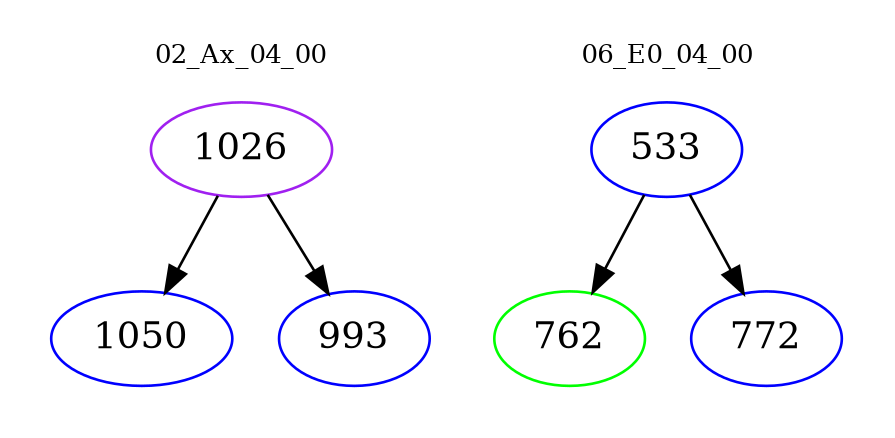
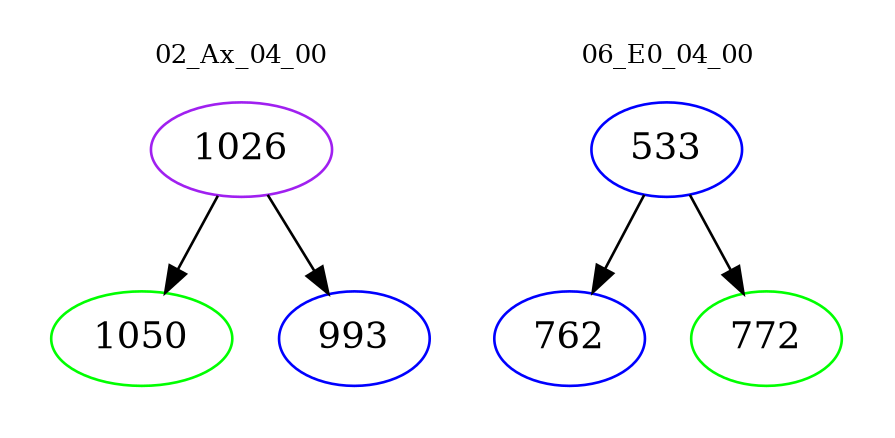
node "1050": color blue -> green
node "762": color green -> blue
node "772": color blue -> green
